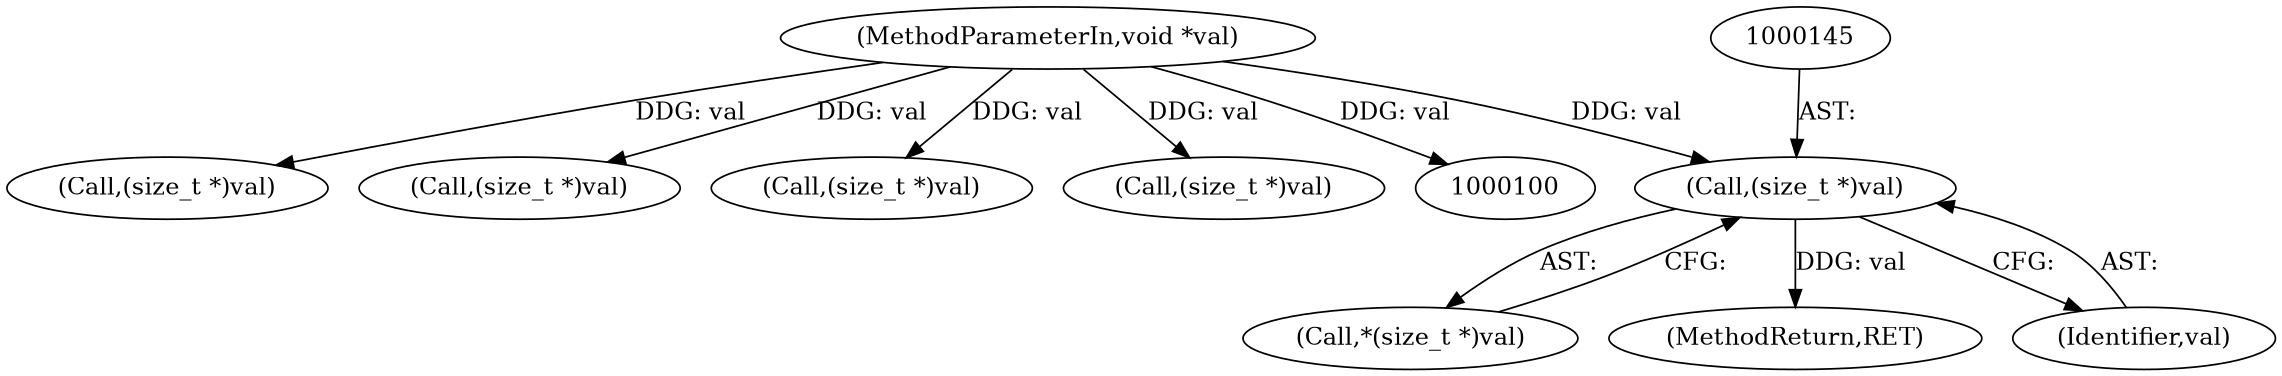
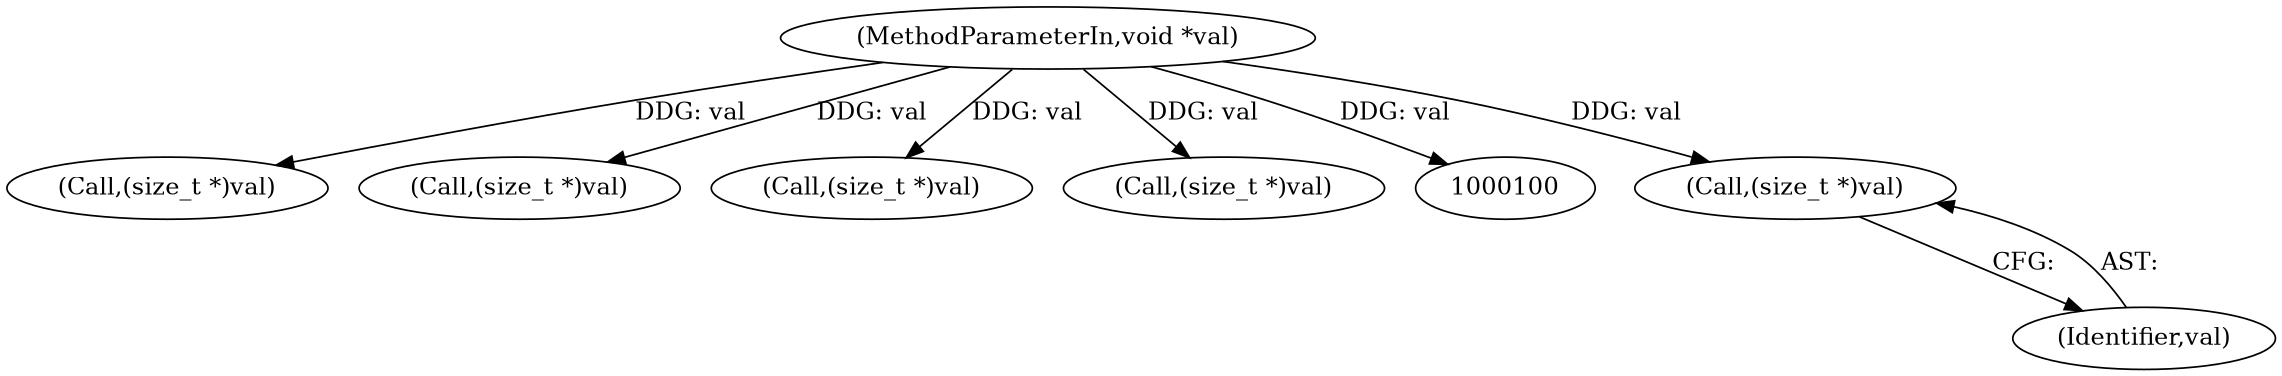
node "1000145": removed
node "(Call,*(size_t *)val)": removed
node "(MethodReturn,RET)": removed
